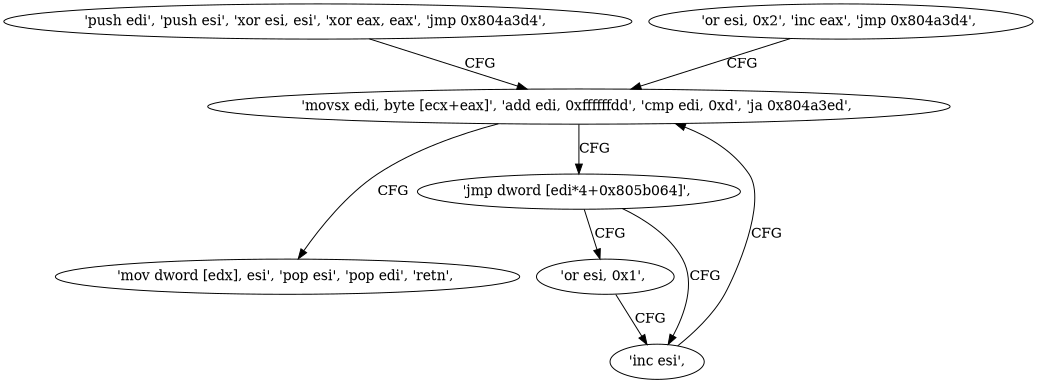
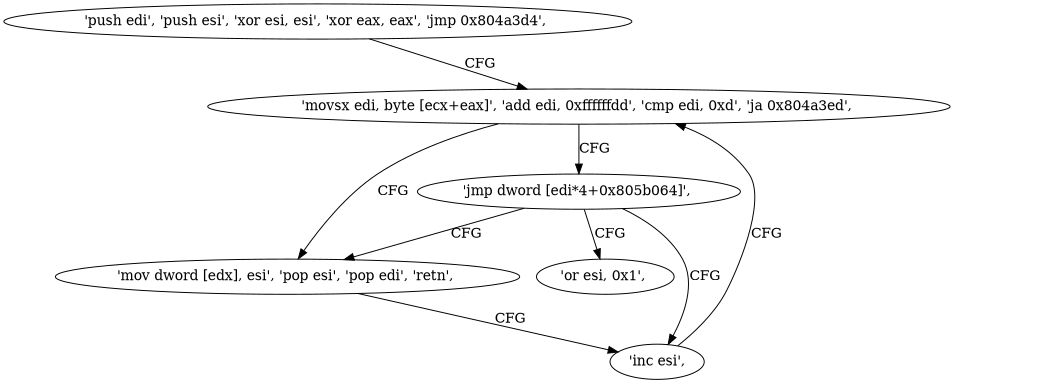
node "'or esi, 0x2', 'inc eax', 'jmp 0x804a3d4',": removed
edge "'jmp dword [edi*4+0x805b064]'," -> "'mov dword [edx], esi', 'pop esi', 'pop edi', 'retn',": added, label "CFG"
edge "'or esi, 0x1'," -> "'inc esi',": now "'mov dword [edx], esi', 'pop esi', 'pop edi', 'retn'," -> "'inc esi',"
